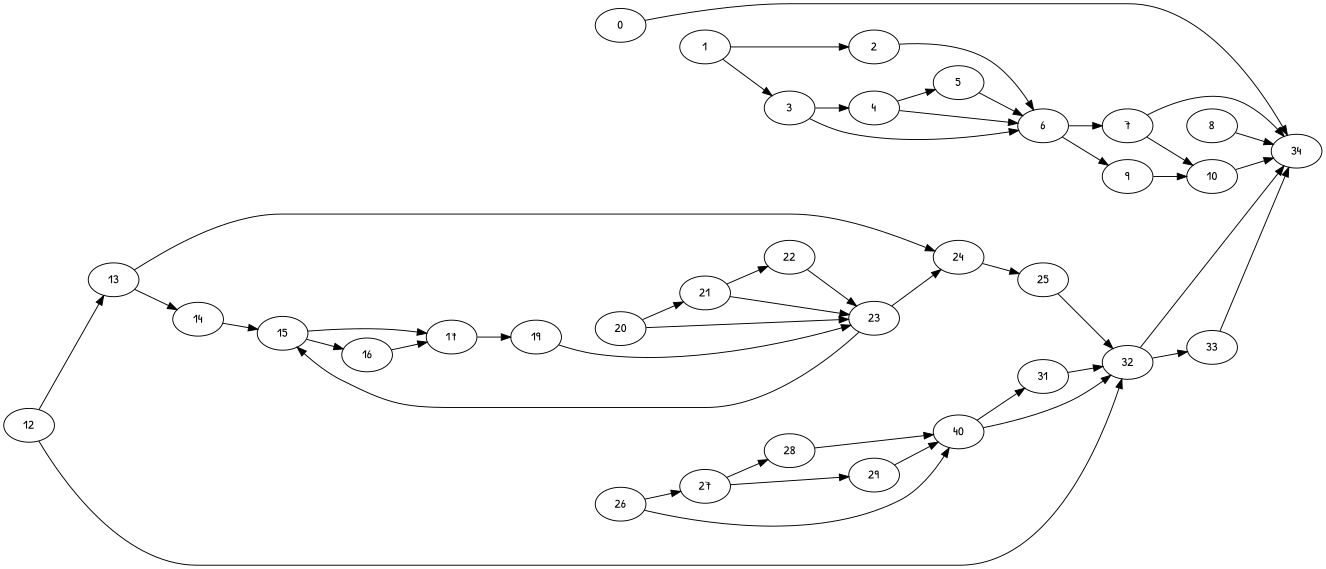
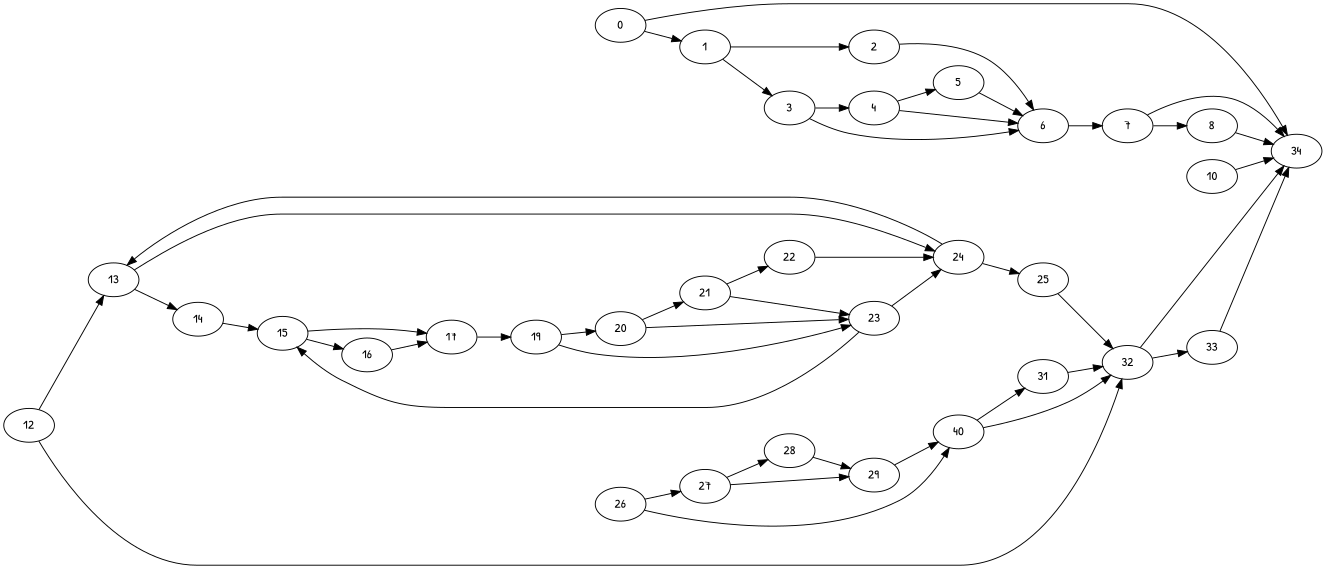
edge "0" -> "1": added
edge "7" -> "10": now "7" -> "8"
node "9": removed
edge "24" -> "13": added
edge "22" -> "23": now "22" -> "24"
edge "19" -> "20": added
edge "28" -> "40": now "28" -> "29"
